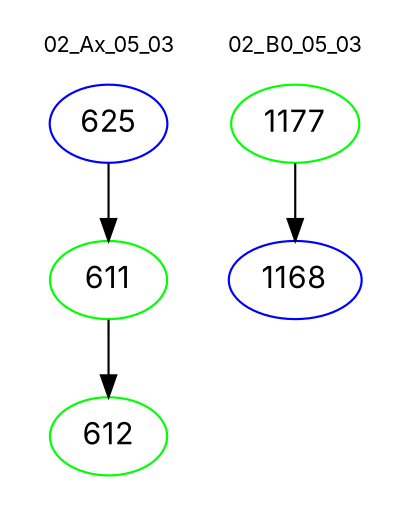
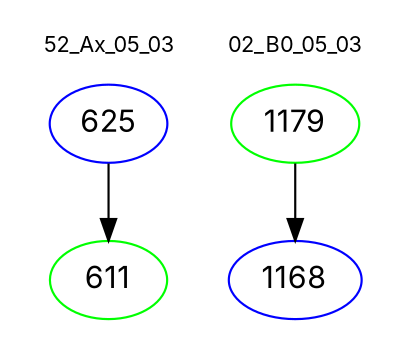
cluster "02_Ax_05_03": label "02_Ax_05_03" -> "52_Ax_05_03"
node "1177": label "1177" -> "1179"
node "612": removed
